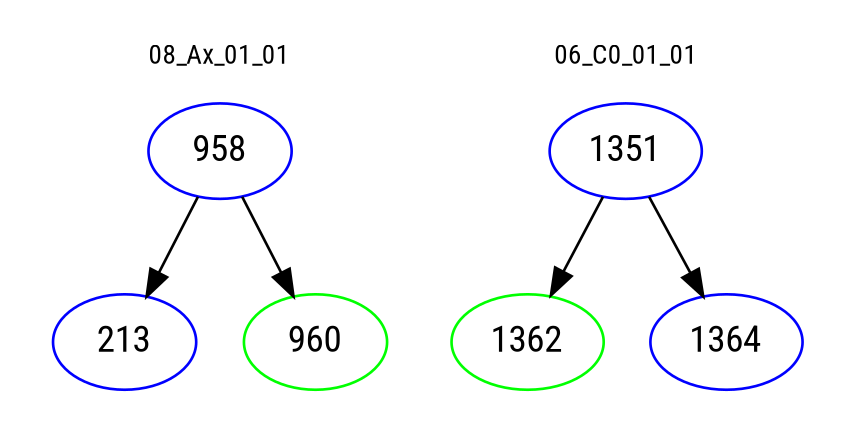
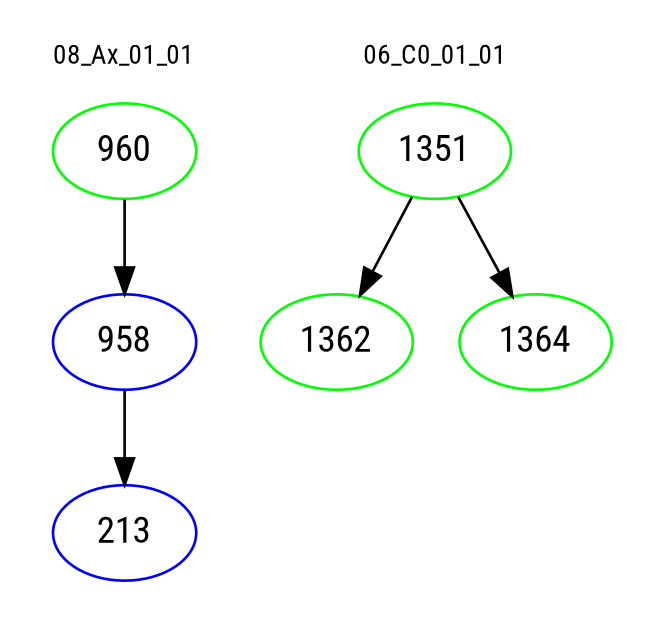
node "1351": color blue -> green
edge "958" -> "960": reversed
node "1364": color blue -> green
